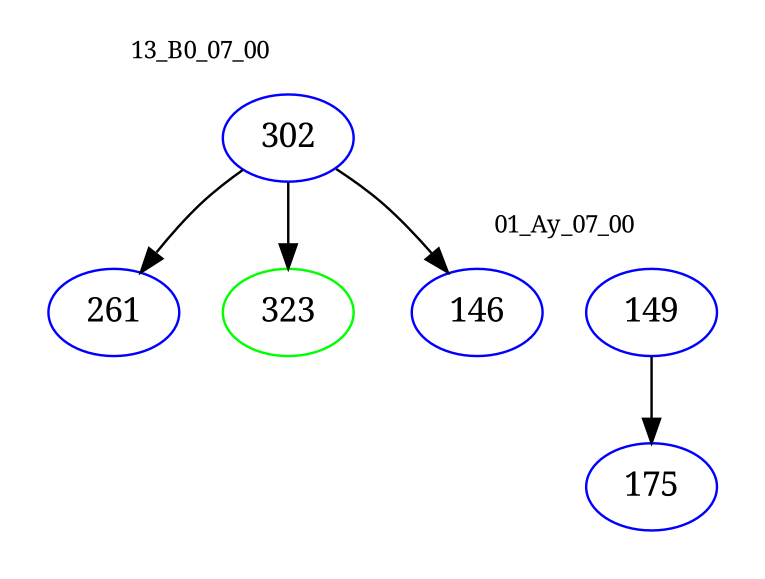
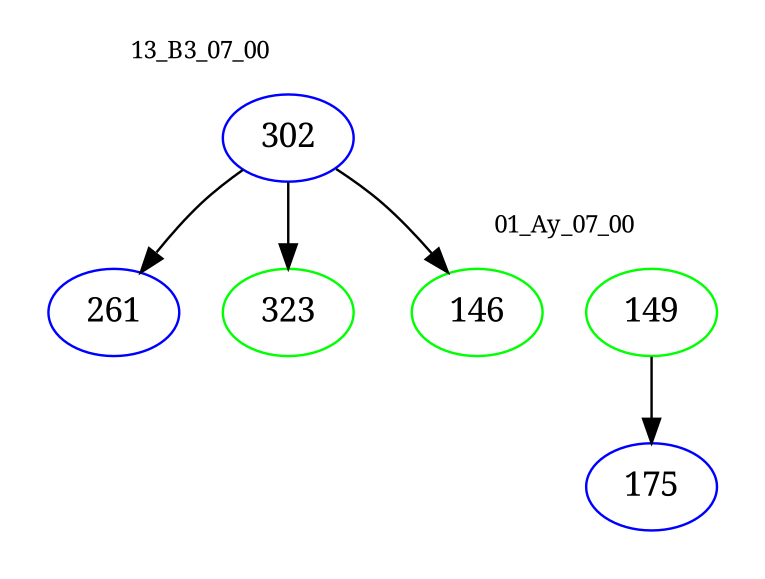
cluster "13_B0_07_00": label "13_B0_07_00" -> "13_B3_07_00"
node "146": color blue -> green
node "149": color blue -> green
